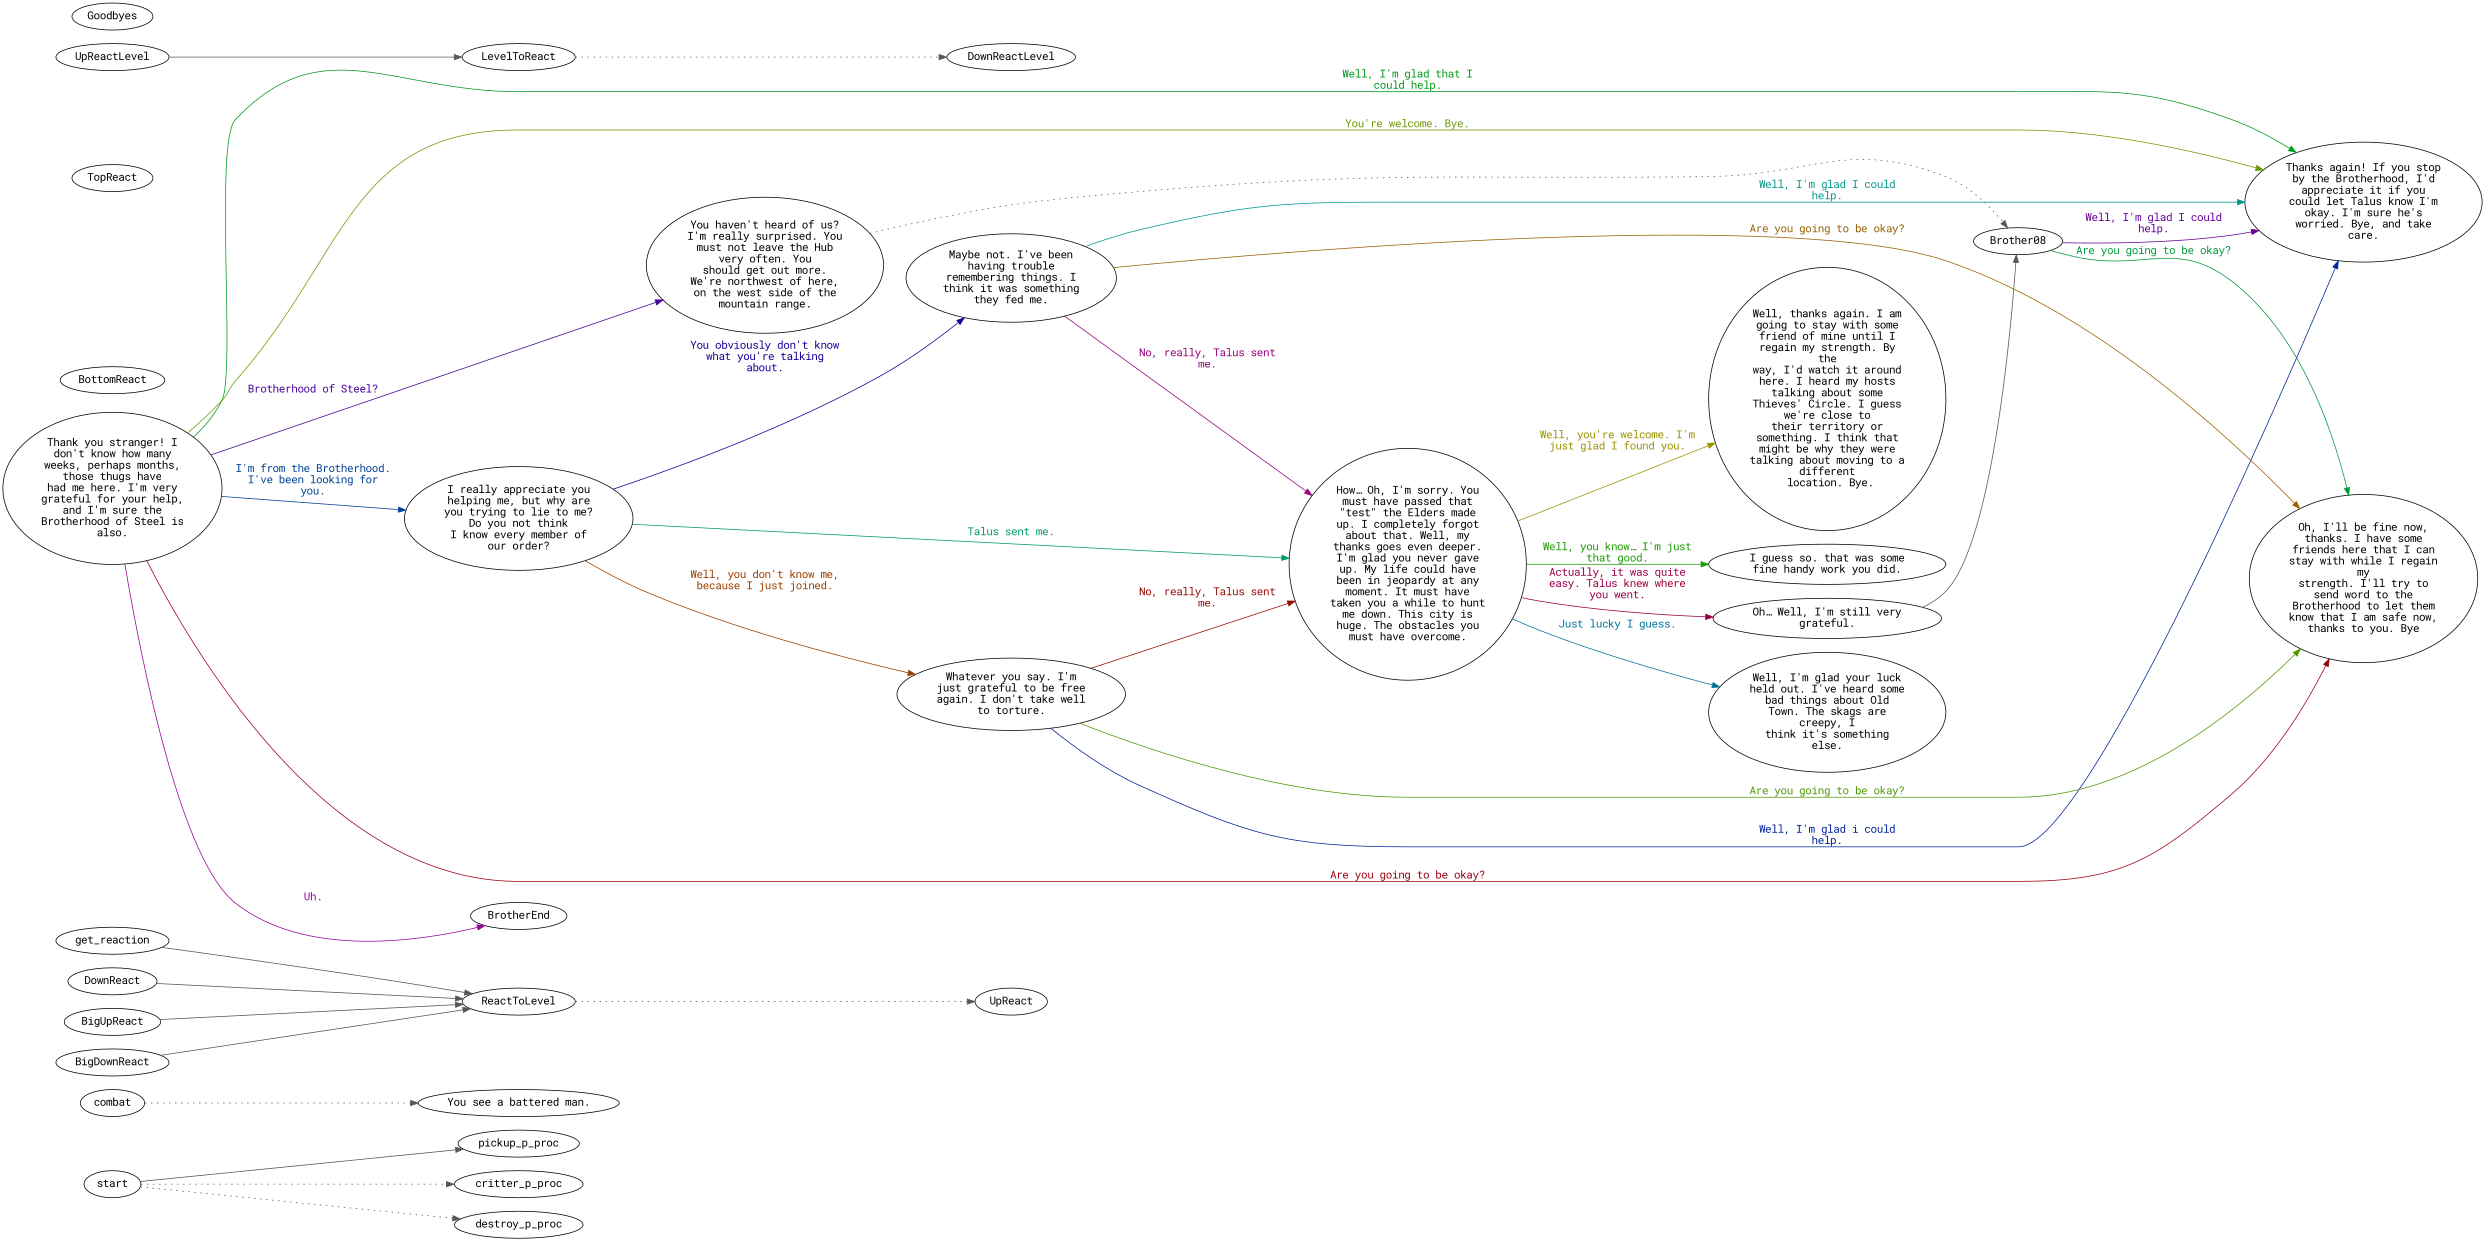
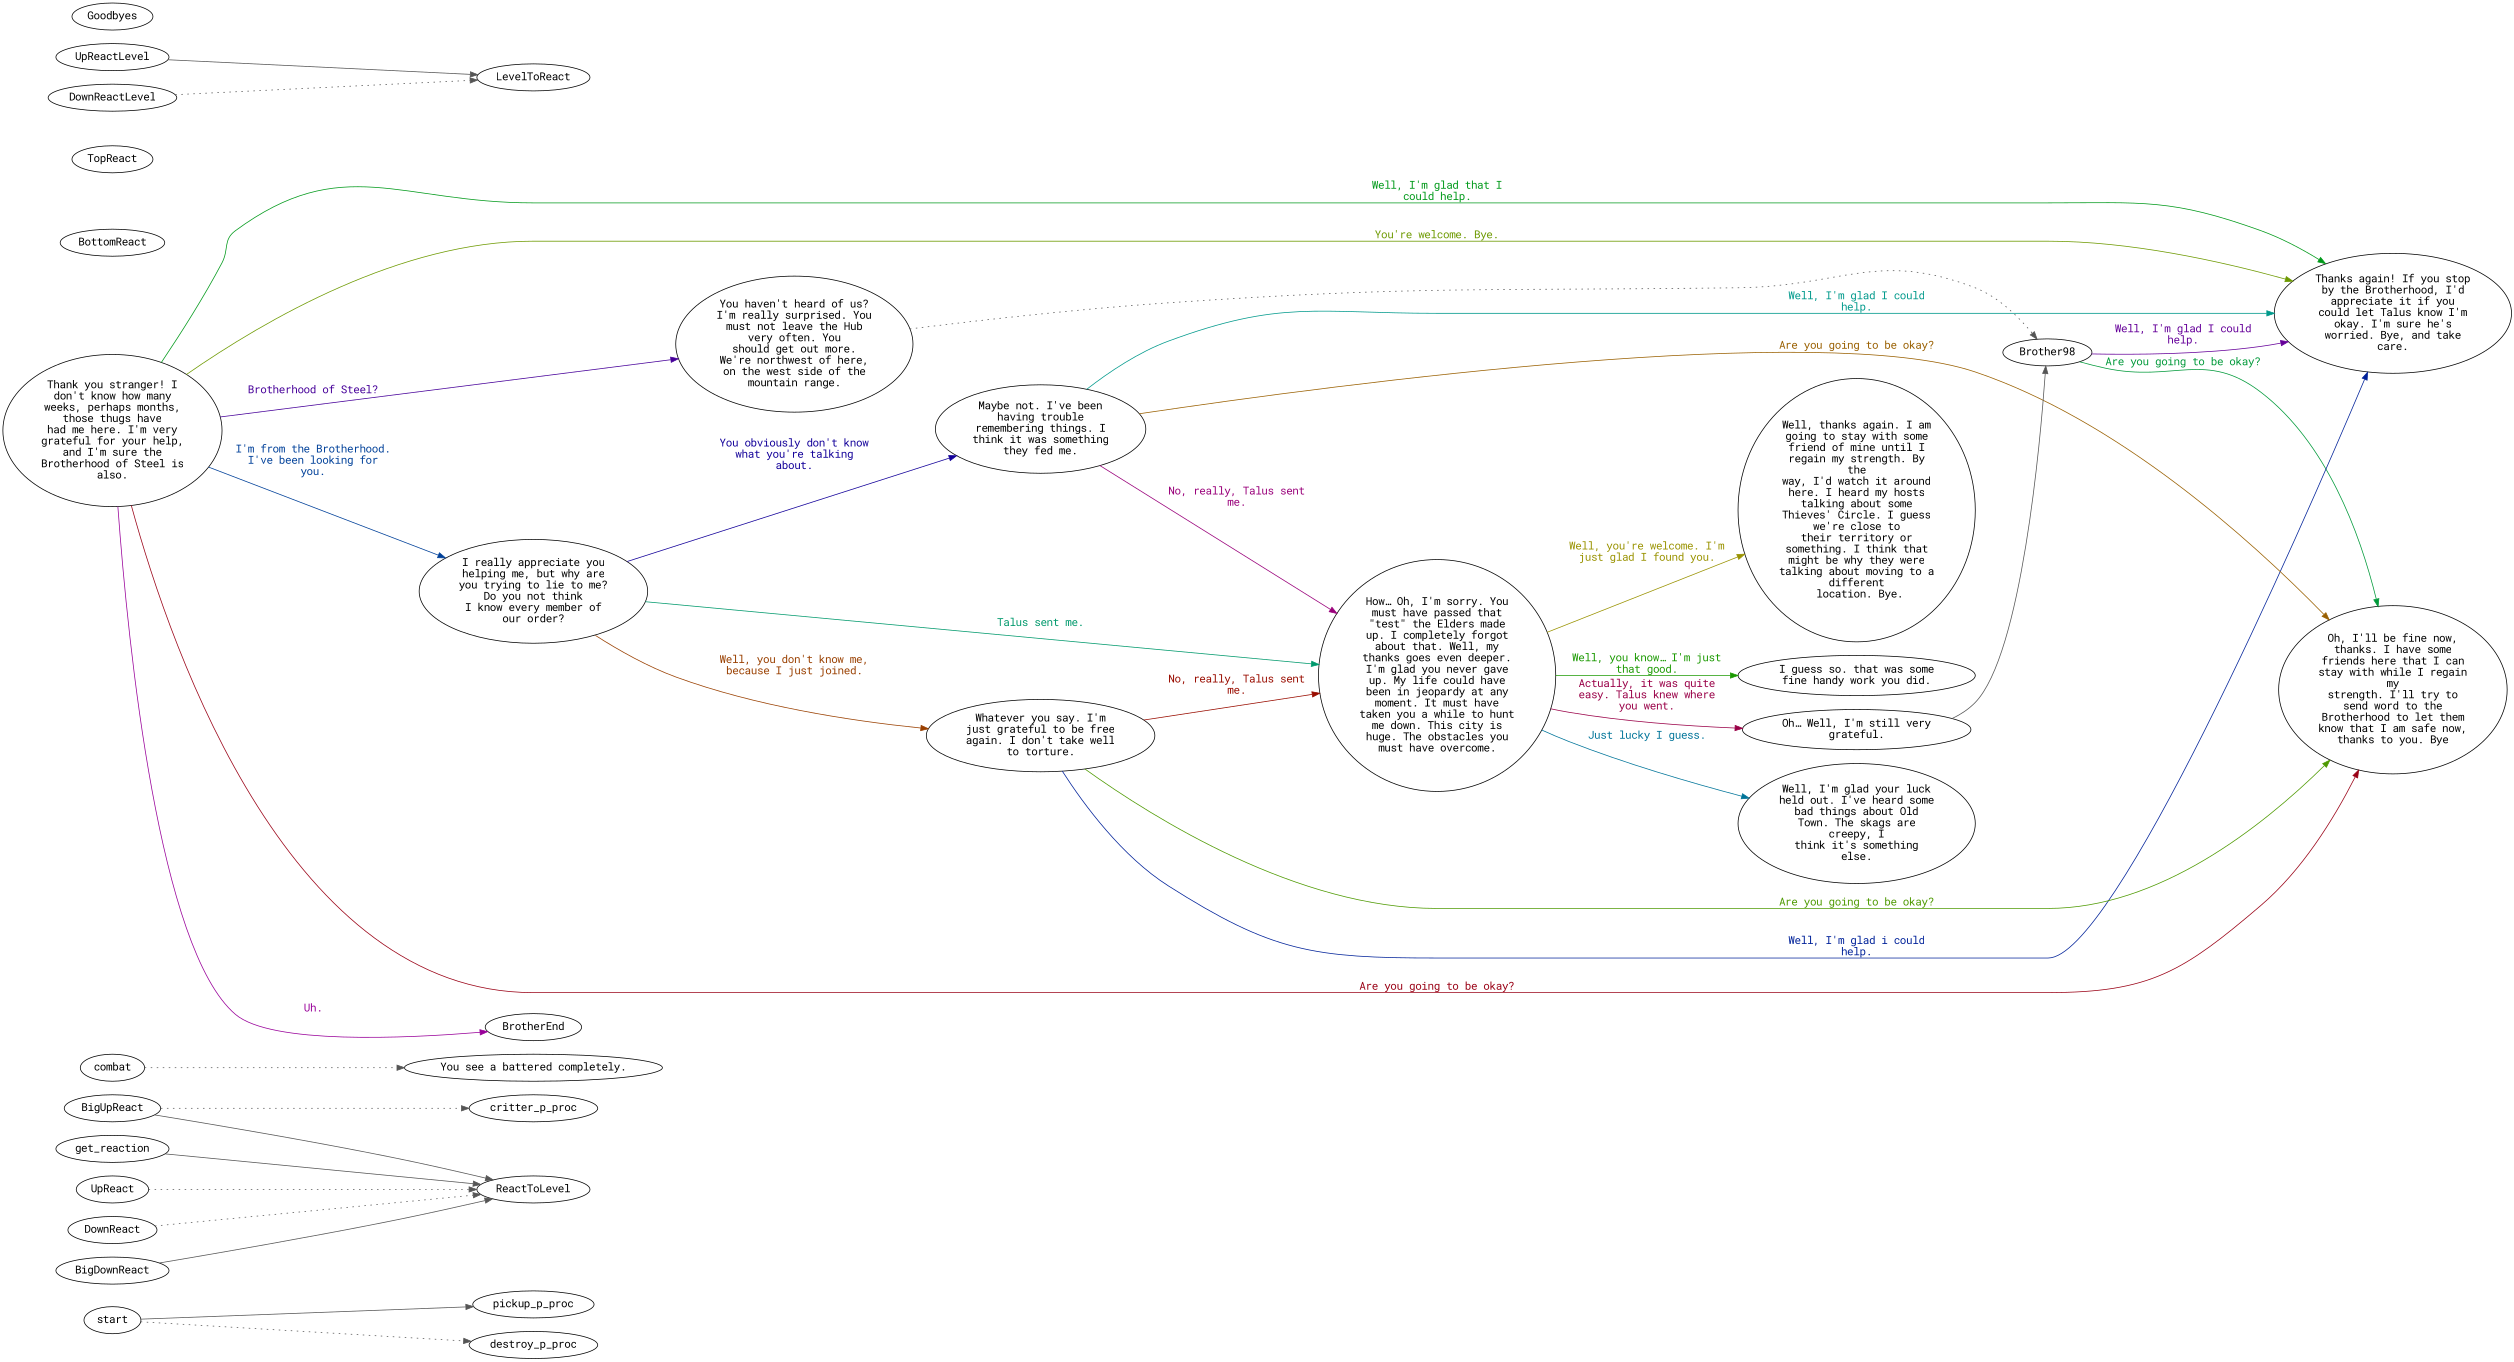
edge "LevelToReact" -> "DownReactLevel": reversed
node "Brother08": label "Brother08" -> "Brother98"
edge "DownReact" -> "ReactToLevel": style solid -> dotted
edge "ReactToLevel" -> "UpReact": reversed
node "You see a battered man.": label "You see a battered man." -> "You see a battered completely."
edge "start" -> "critter_p_proc": now "BigUpReact" -> "critter_p_proc"
